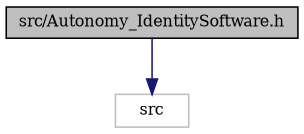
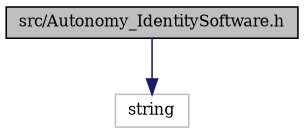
node "src": label "src" -> "string"
